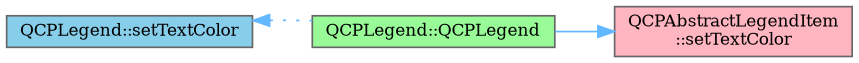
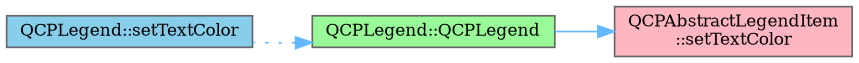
edge "QCPLegend::QCPLegend" -> "QCPLegend::setTextColor": reversed
